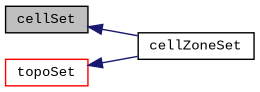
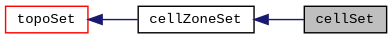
edge "cellZoneSet" -> "cellSet": reversed
